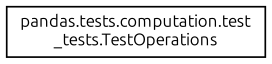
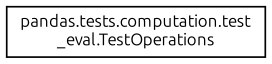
node "pandas.tests.computation.test _tests.TestOperations": label "pandas.tests.computation.test _tests.TestOperations" -> "pandas.tests.computation.test _eval.TestOperations"
